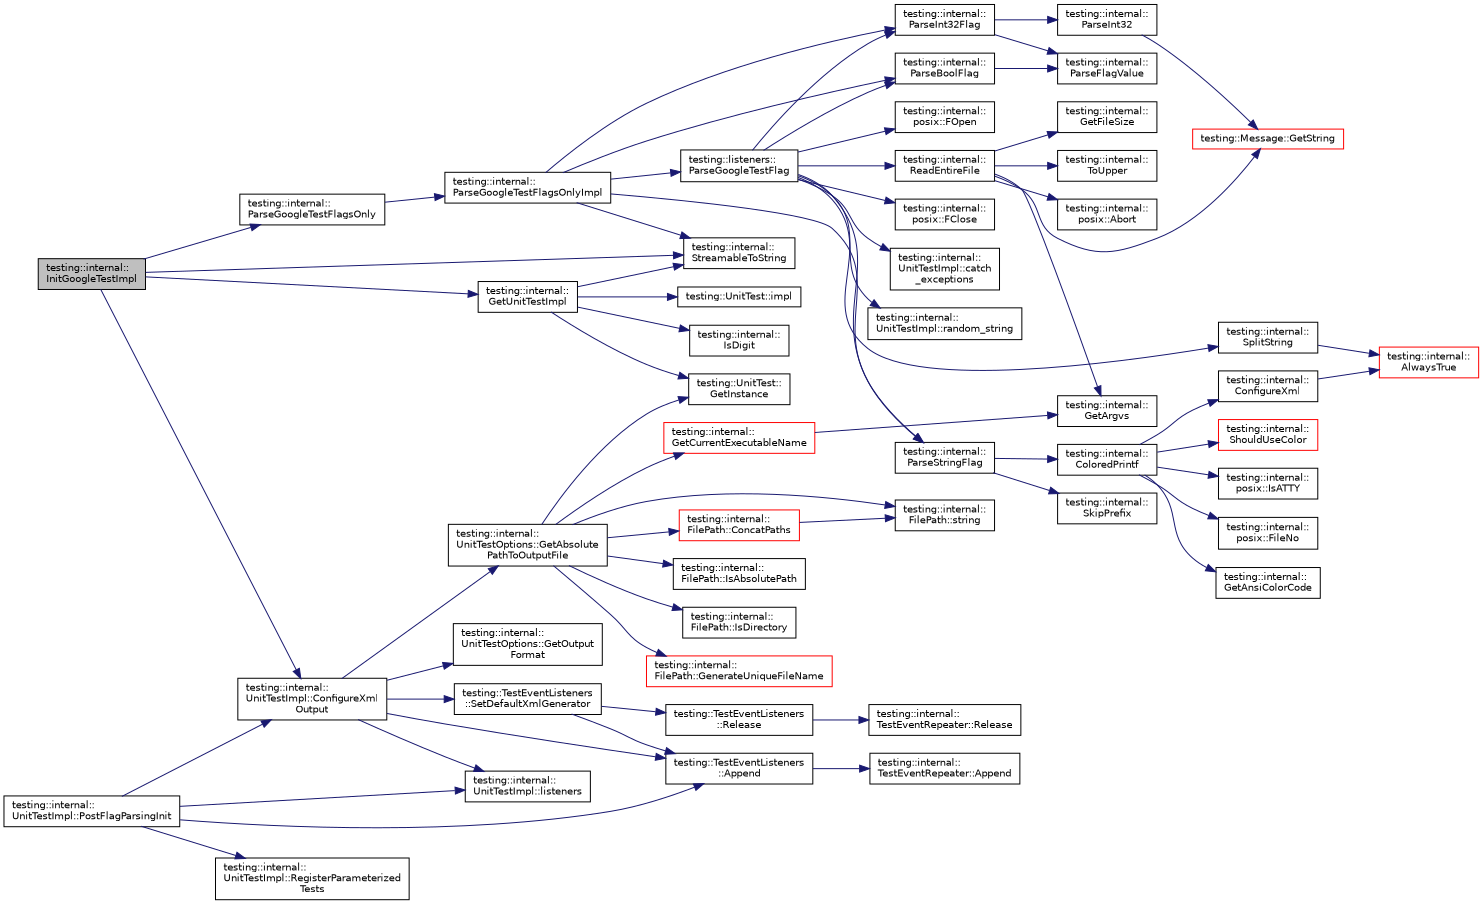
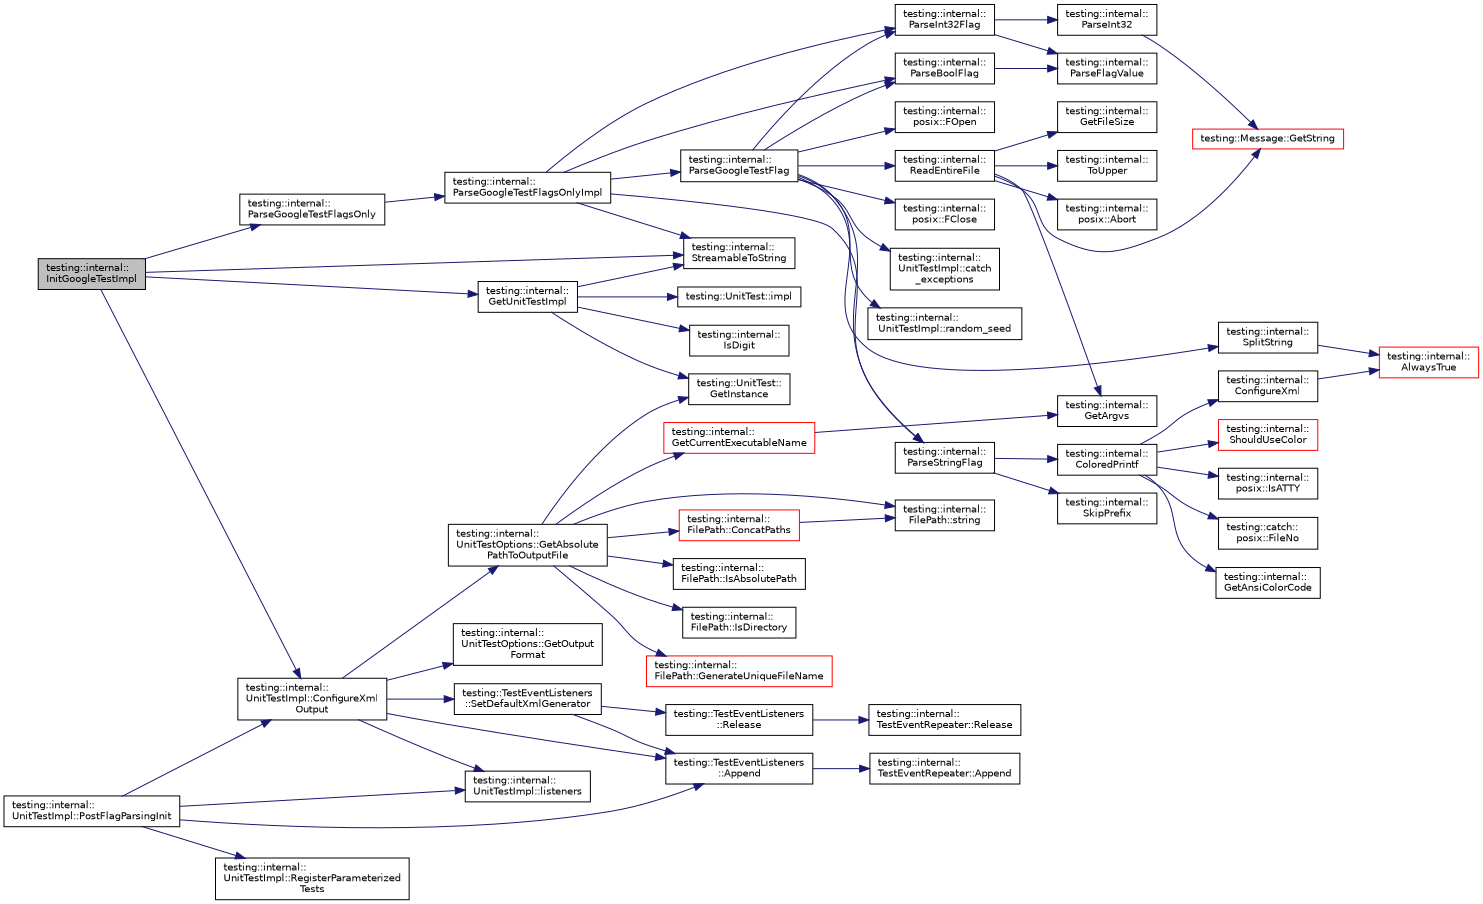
node "testing::listeners:: ParseGoogleTestFlag": label "testing::listeners:: ParseGoogleTestFlag" -> "testing::internal:: ParseGoogleTestFlag"
node "testing::internal:: UnitTestImpl::random_string": label "testing::internal:: UnitTestImpl::random_string" -> "testing::internal:: UnitTestImpl::random_seed"
node "testing::internal:: posix::FileNo": label "testing::internal:: posix::FileNo" -> "testing::catch:: posix::FileNo"
